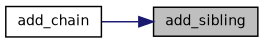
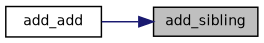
node "add_chain": label "add_chain" -> "add_add"
